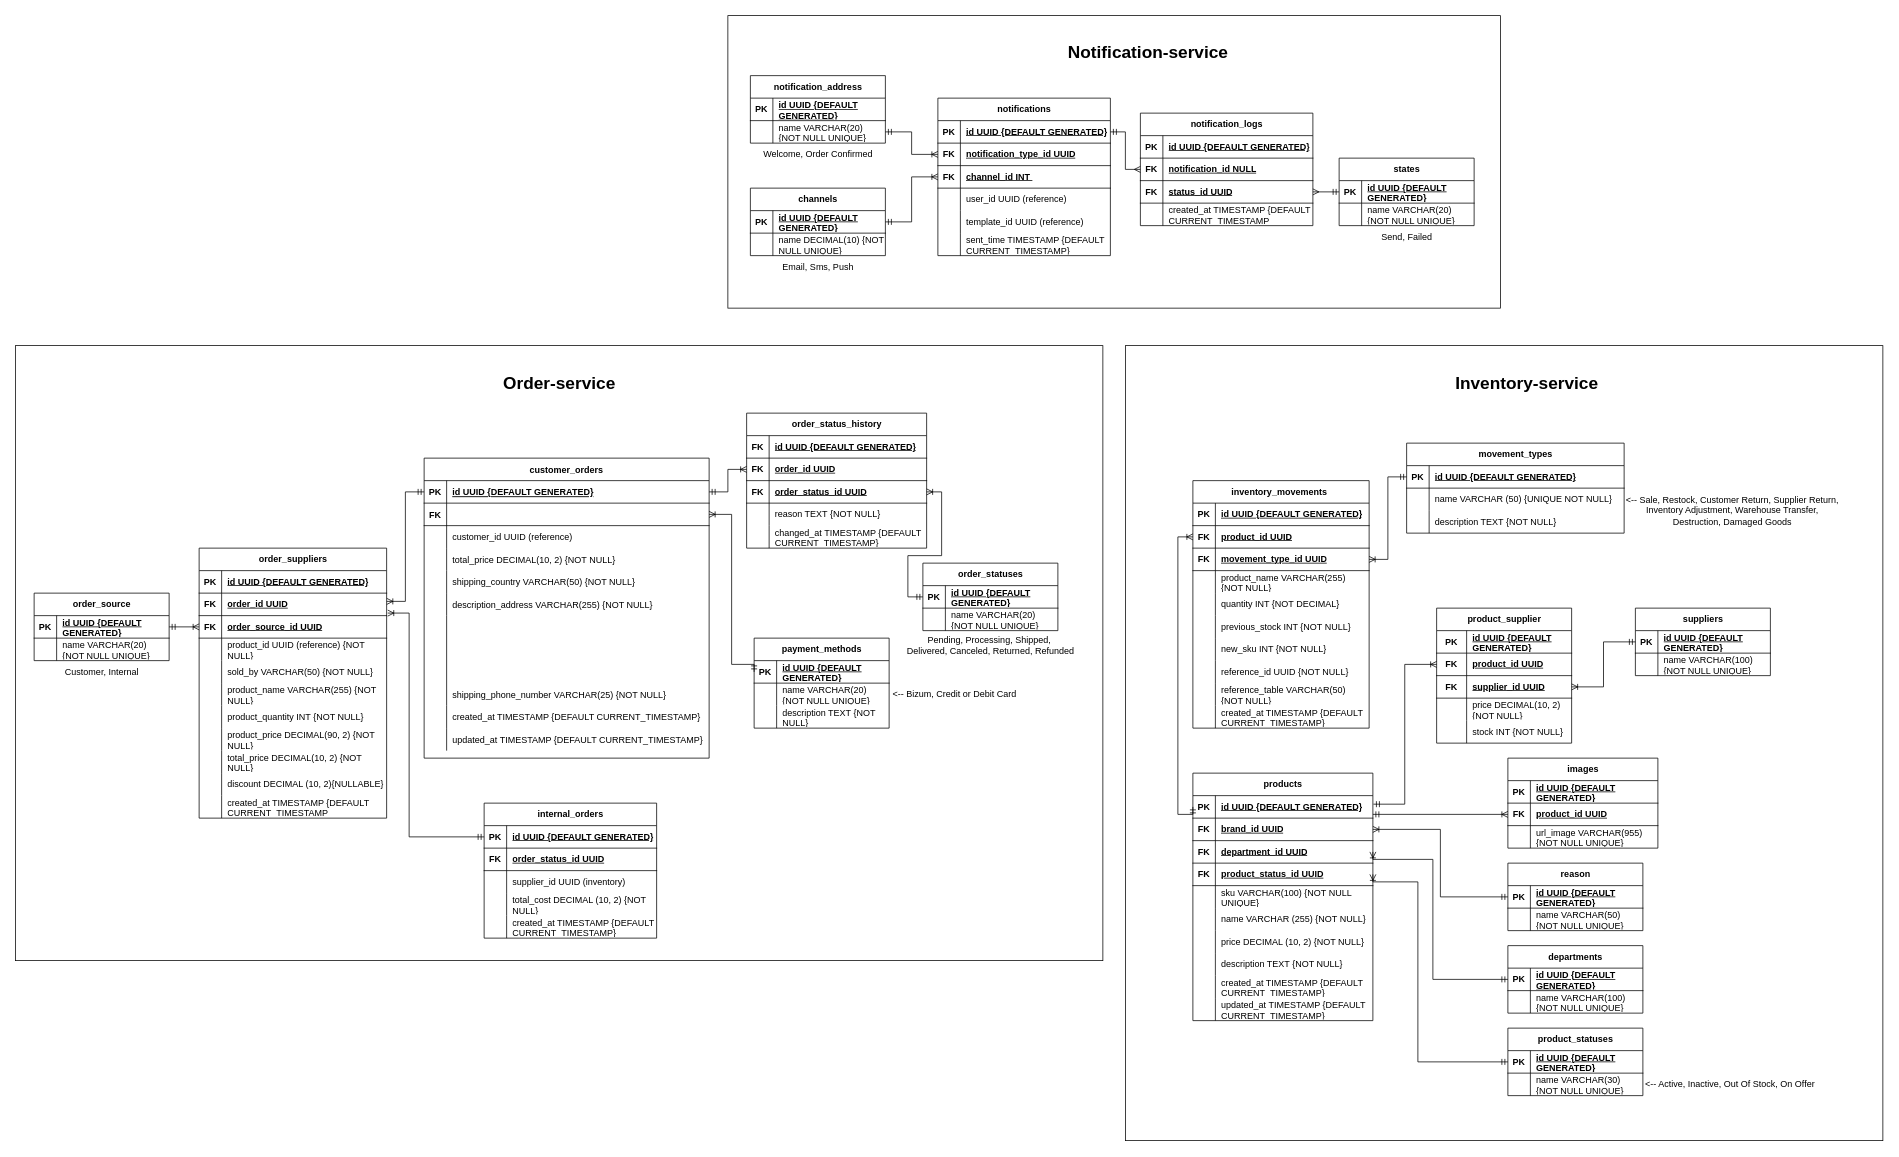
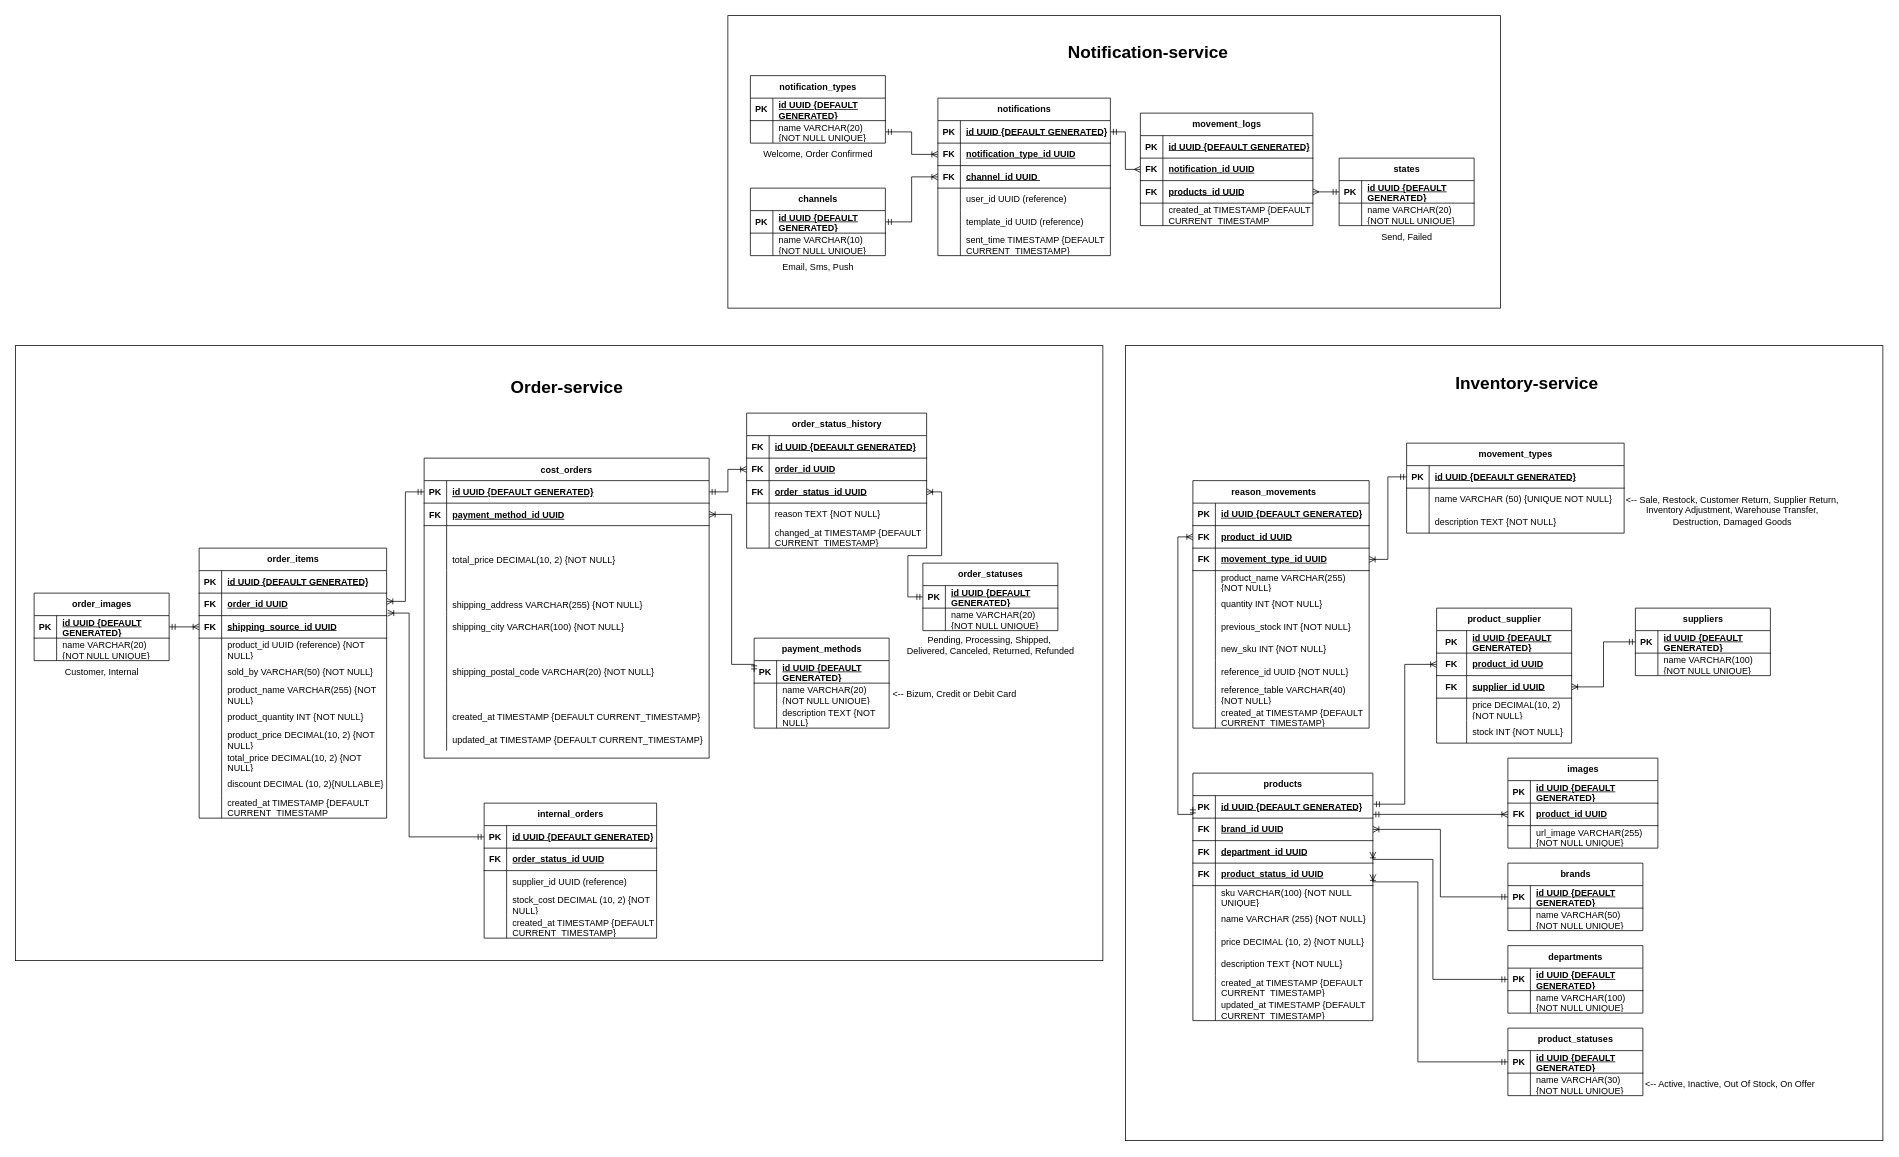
node "notification_address": label "notification_address" -> "notification_types"
node "notification_logs": label "notification_logs" -> "movement_logs"
node "notification_id NULL": label "notification_id NULL" -> "notification_id UUID"
node "channel_id INT": label "channel_id INT" -> "channel_id UUID"
node "status_id UUID": label "status_id UUID" -> "products_id UUID"
node "name DECIMAL(10) {NOT NULL UNIQUE}": label "name DECIMAL(10) {NOT NULL UNIQUE}" -> "name VARCHAR(10) {NOT NULL UNIQUE}"
node "Order-service": moved (559, 383) -> (567, 387)
node "customer_orders": label "customer_orders" -> "cost_orders"
node "inventory_movements": label "inventory_movements" -> "reason_movements"
node "payment_method_id UUID": added
node "customer_id UUID (reference)": removed
node "order_suppliers": label "order_suppliers" -> "order_items"
node "shipping_country VARCHAR(50) {NOT NULL}": removed
node "order_source": label "order_source" -> "order_images"
node "quantity INT {NOT DECIMAL}": label "quantity INT {NOT DECIMAL}" -> "quantity INT {NOT NULL}"
node "description_address VARCHAR(255) {NOT NULL}": label "description_address VARCHAR(255) {NOT NULL}" -> "shipping_address VARCHAR(255) {NOT NULL}"
node "order_source_id UUID": label "order_source_id UUID" -> "shipping_source_id UUID"
node "shipping_city VARCHAR(100) {NOT NULL}": added
node "shipping_postal_code VARCHAR(20) {NOT NULL}": added
node "shipping_phone_number VARCHAR(25) {NOT NULL}": removed
node "reference_table VARCHAR(50) {NOT NULL}": label "reference_table VARCHAR(50) {NOT NULL}" -> "reference_table VARCHAR(40) {NOT NULL}"
node "product_price DECIMAL(90, 2) {NOT NULL}": label "product_price DECIMAL(90, 2) {NOT NULL}" -> "product_price DECIMAL(10, 2) {NOT NULL}"
node "url_image VARCHAR(955) {NOT NULL UNIQUE}": label "url_image VARCHAR(955) {NOT NULL UNIQUE}" -> "url_image VARCHAR(255) {NOT NULL UNIQUE}"
node "reason": label "reason" -> "brands"
node "supplier_id UUID (inventory)": label "supplier_id UUID (inventory)" -> "supplier_id UUID (reference)"
node "total_cost DECIMAL (10, 2) {NOT NULL}": label "total_cost DECIMAL (10, 2) {NOT NULL}" -> "stock_cost DECIMAL (10, 2) {NOT NULL}"
